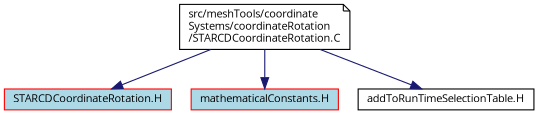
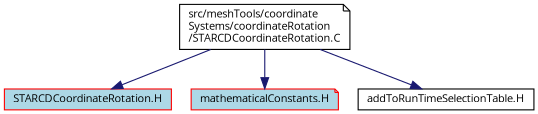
node "mathematicalConstants.H": shape box -> note
